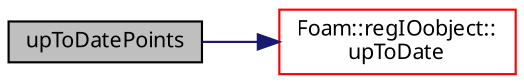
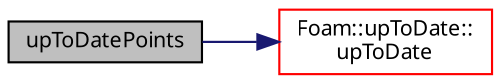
node "Foam::regIOobject:: upToDate": label "Foam::regIOobject:: upToDate" -> "Foam::upToDate:: upToDate"
